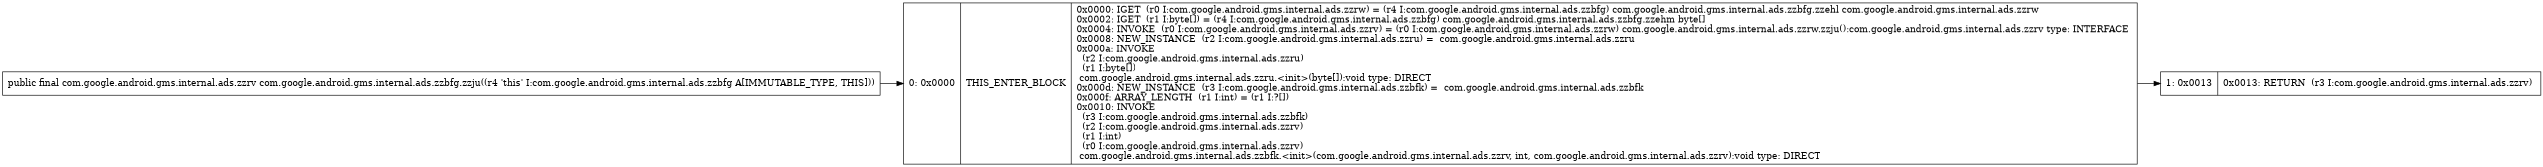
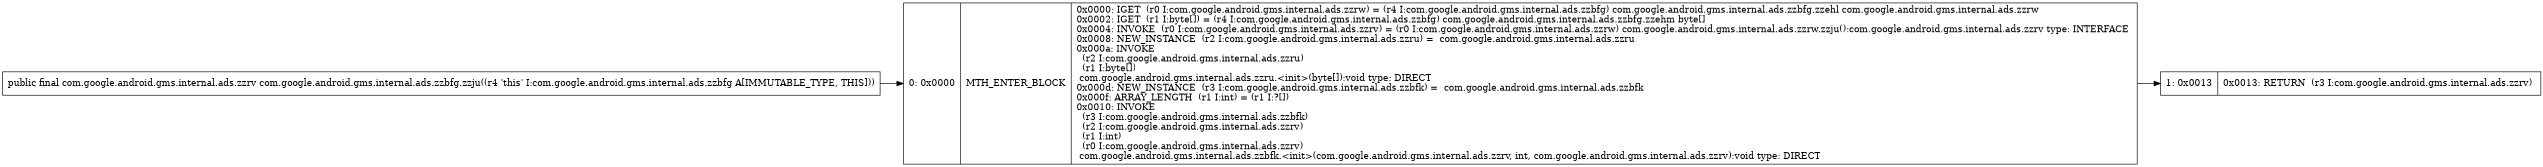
node "0: 0x0000": text "THIS_ENTER_BLOCK" -> "MTH_ENTER_BLOCK"
